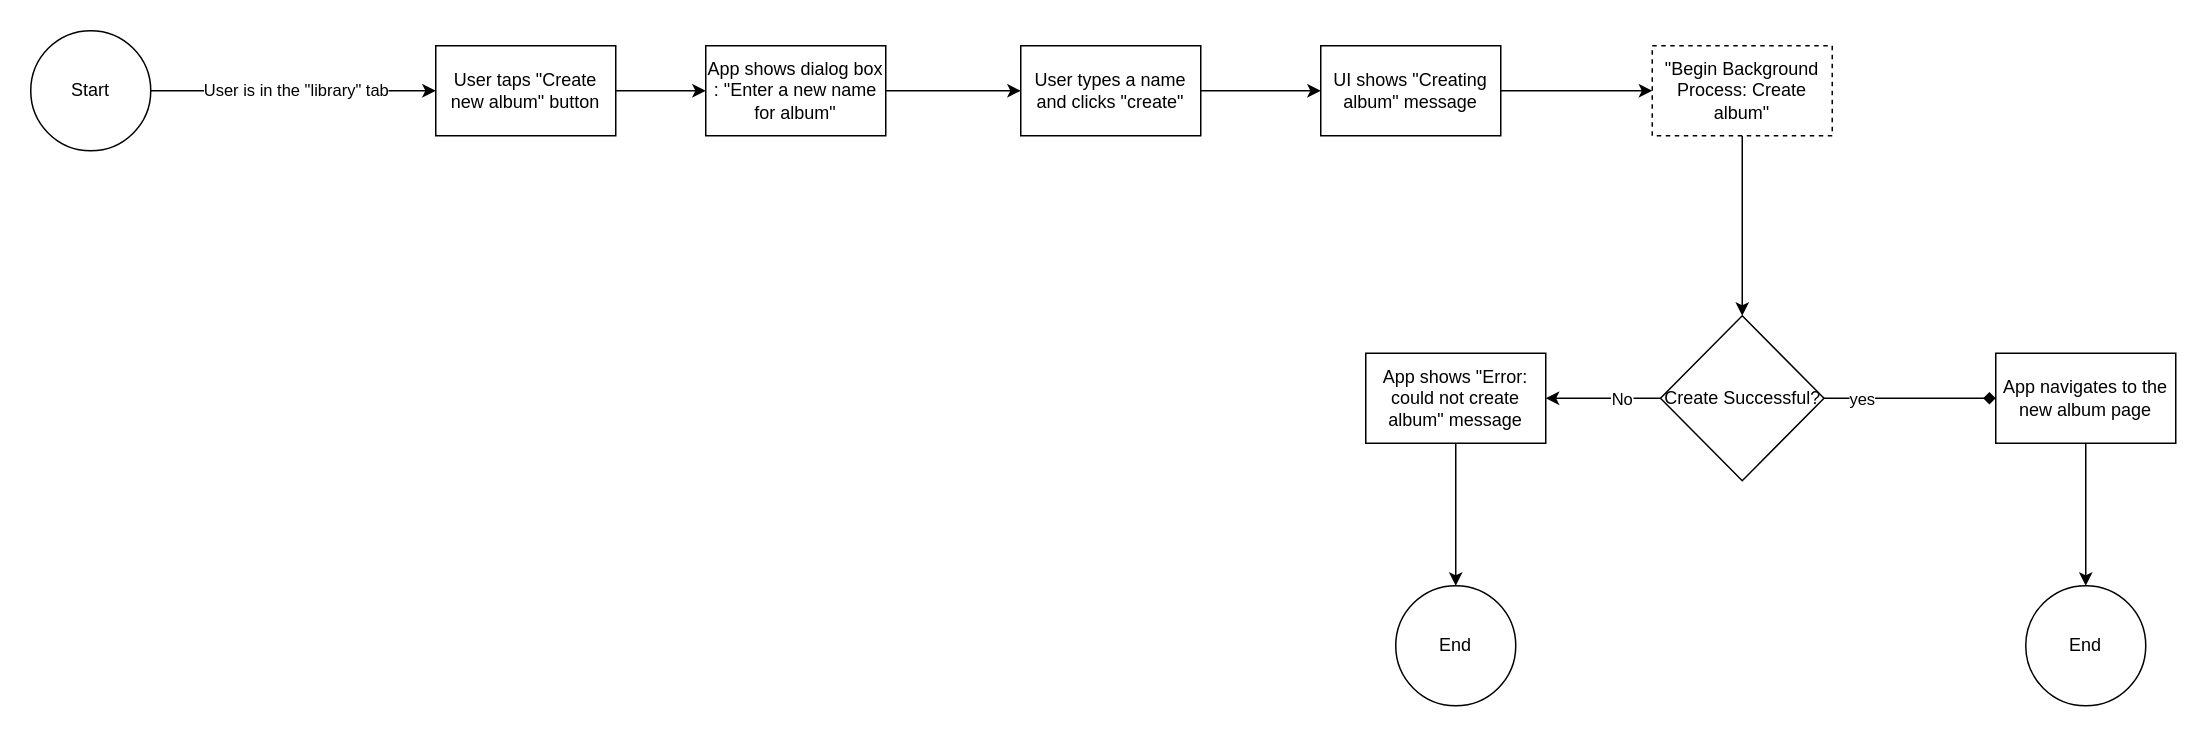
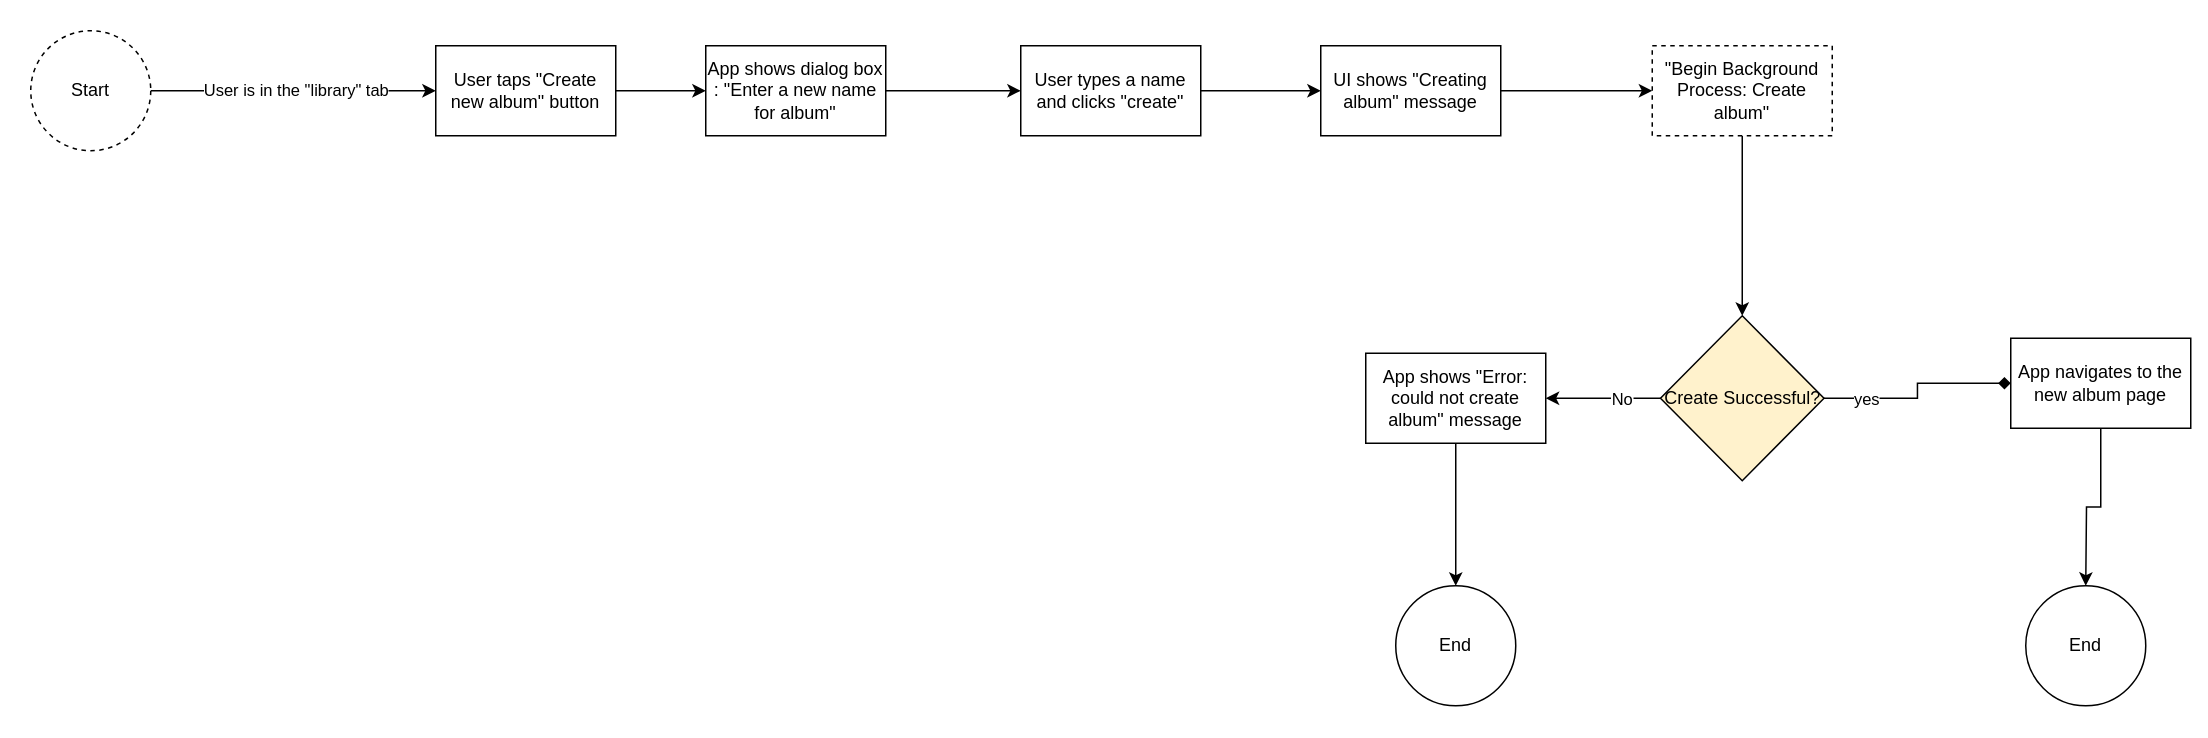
node "Start": style solid -> dashed
node "Create Successful?": fillcolor #ffffff -> #fff2cc
node "App navigates to the new album page": moved (2086, 398) -> (2101, 383)
